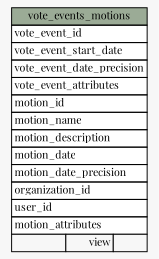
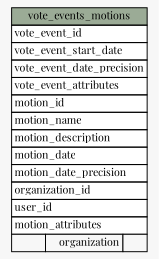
node "vote_events_motions": text "view" -> "organization"
